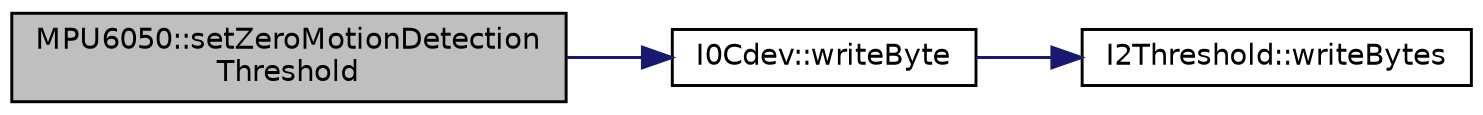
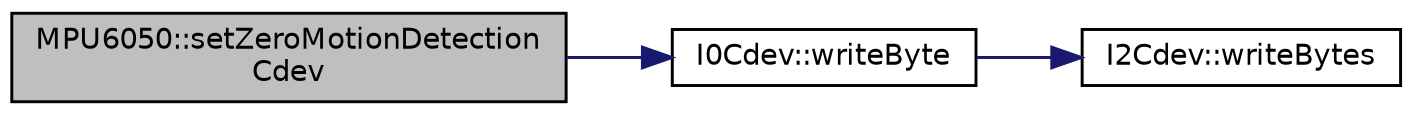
node "MPU6050::setZeroMotionDetection Threshold": label "MPU6050::setZeroMotionDetection Threshold" -> "MPU6050::setZeroMotionDetection Cdev"
node "I2Threshold::writeBytes": label "I2Threshold::writeBytes" -> "I2Cdev::writeBytes"
